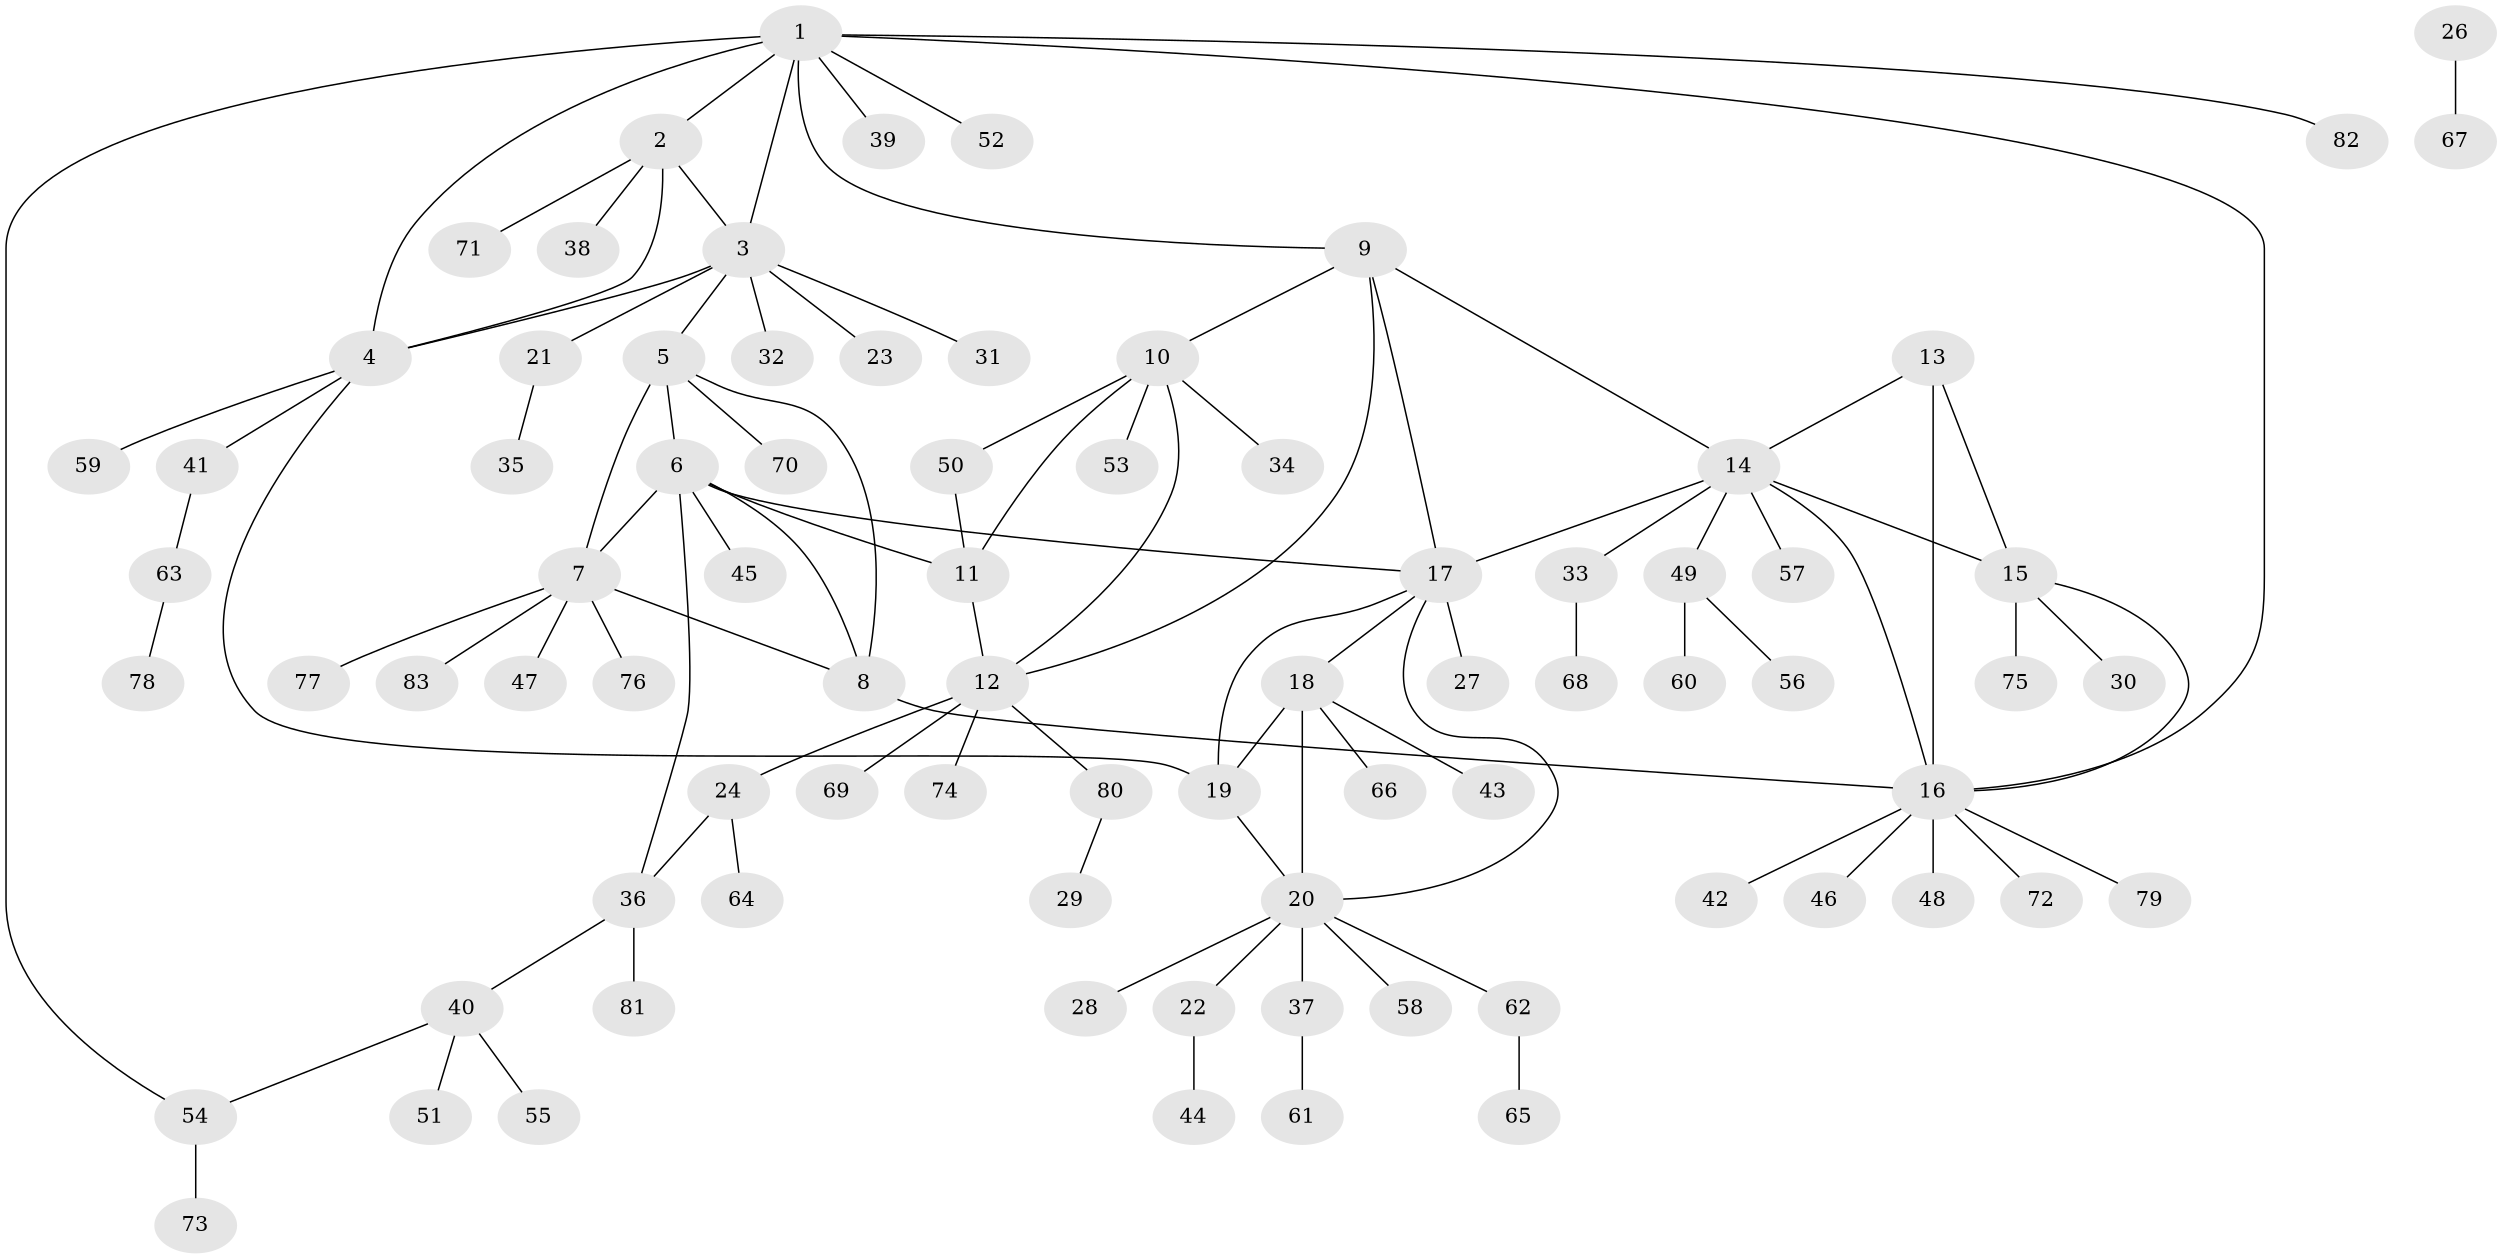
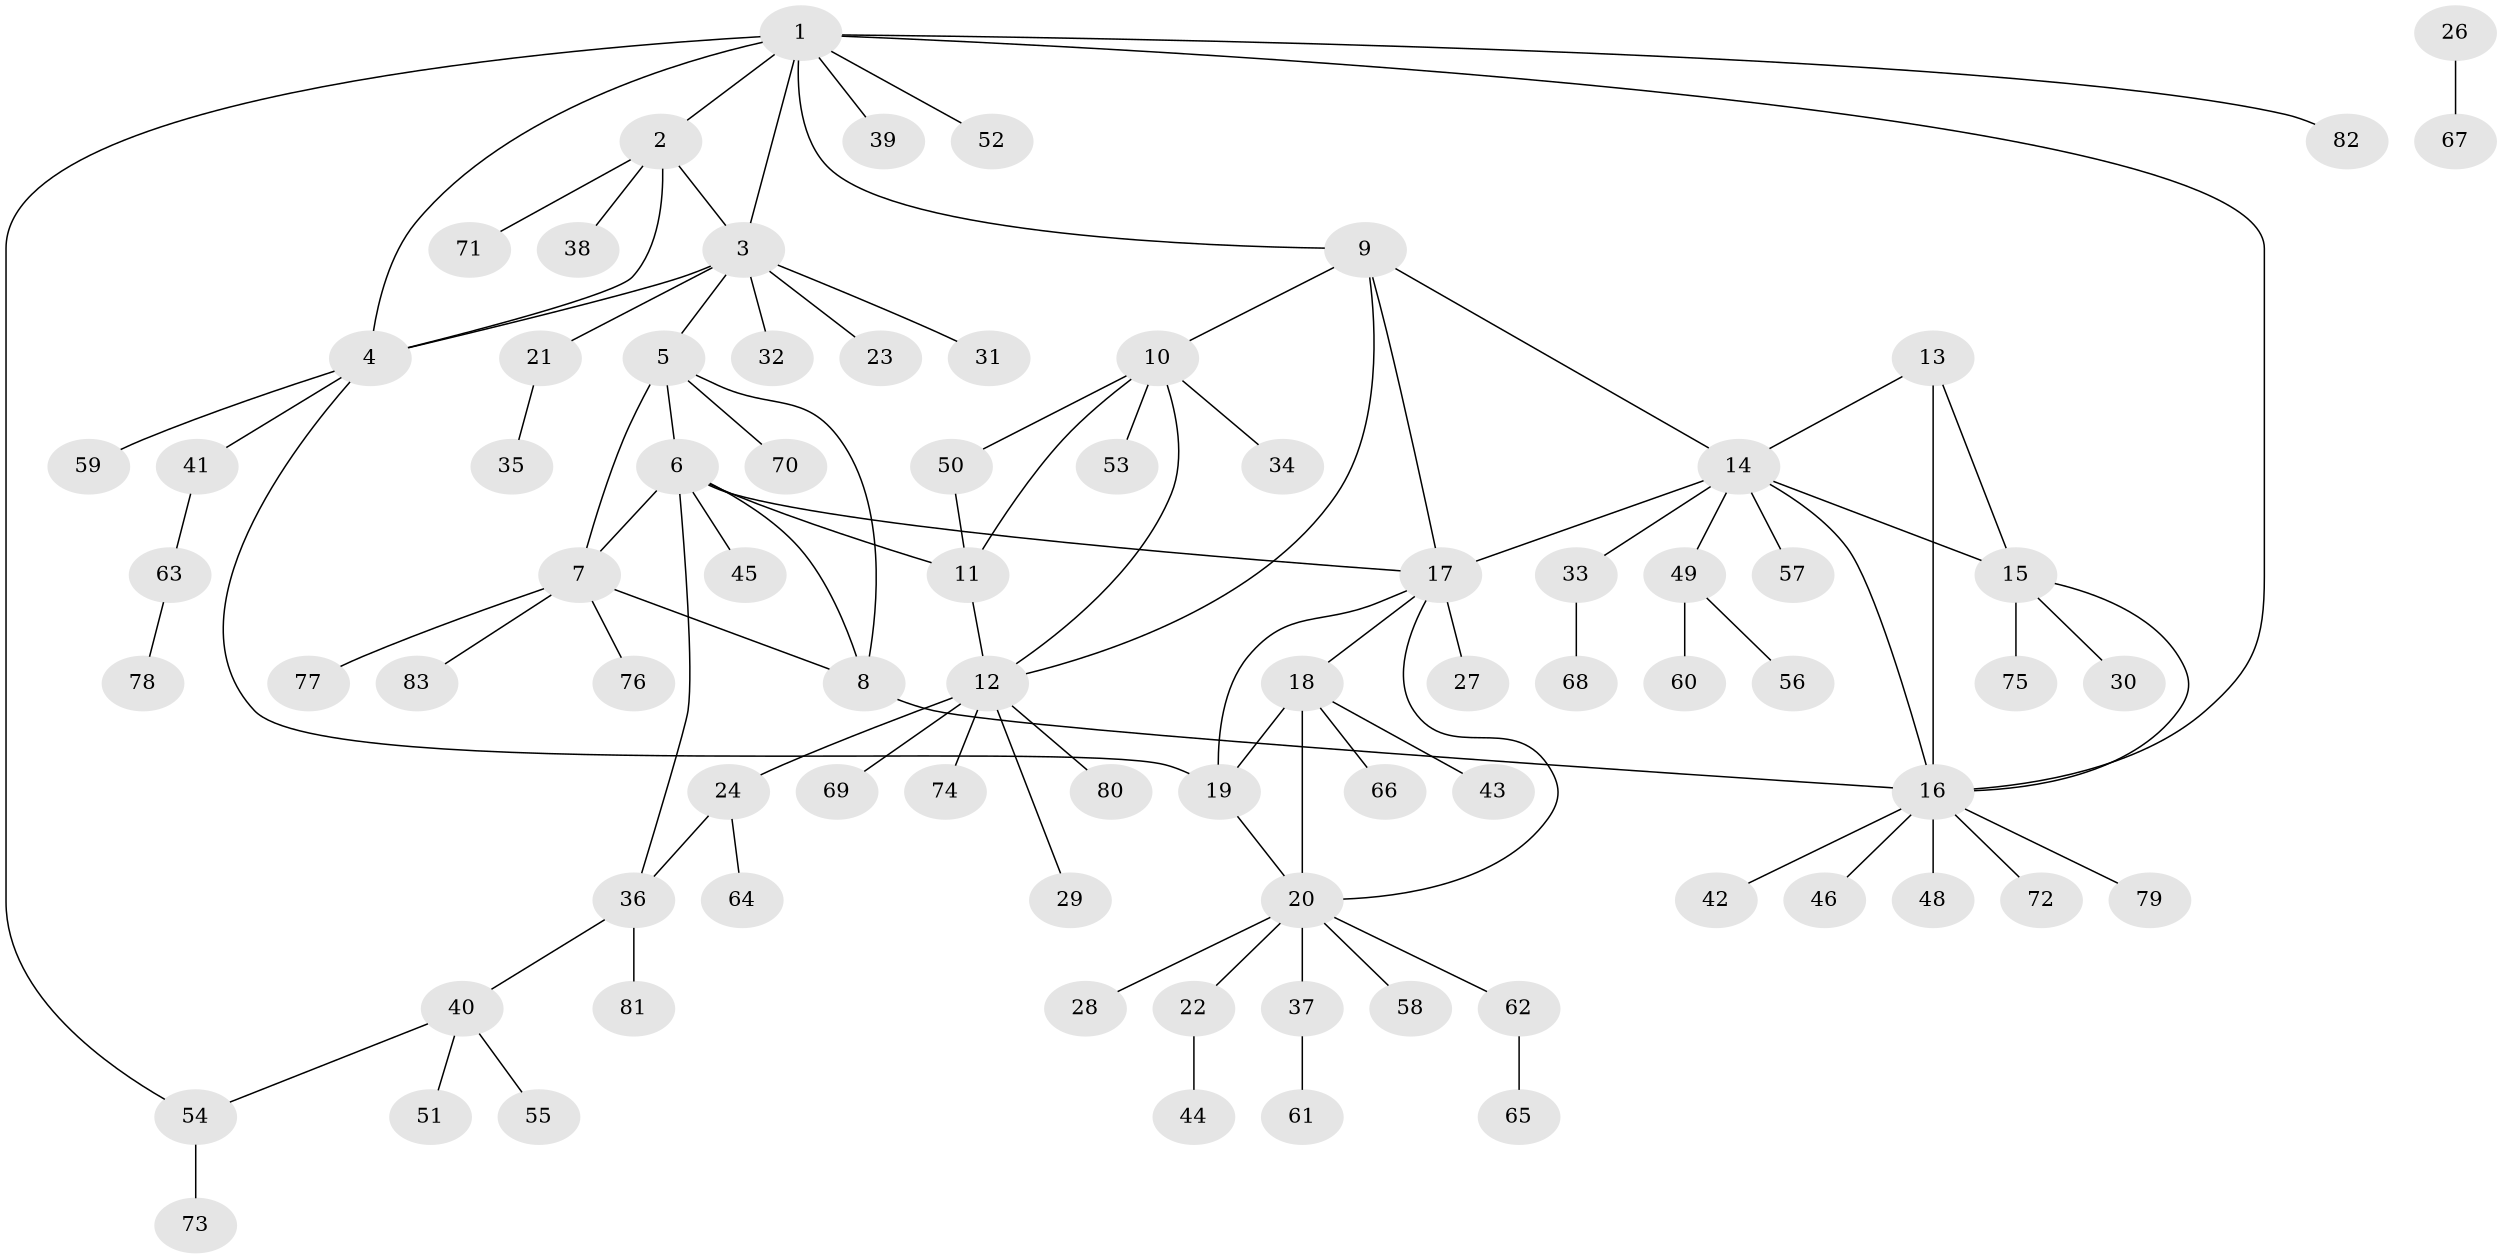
node "47": removed
edge "80" -- "29": now "12" -- "29"
